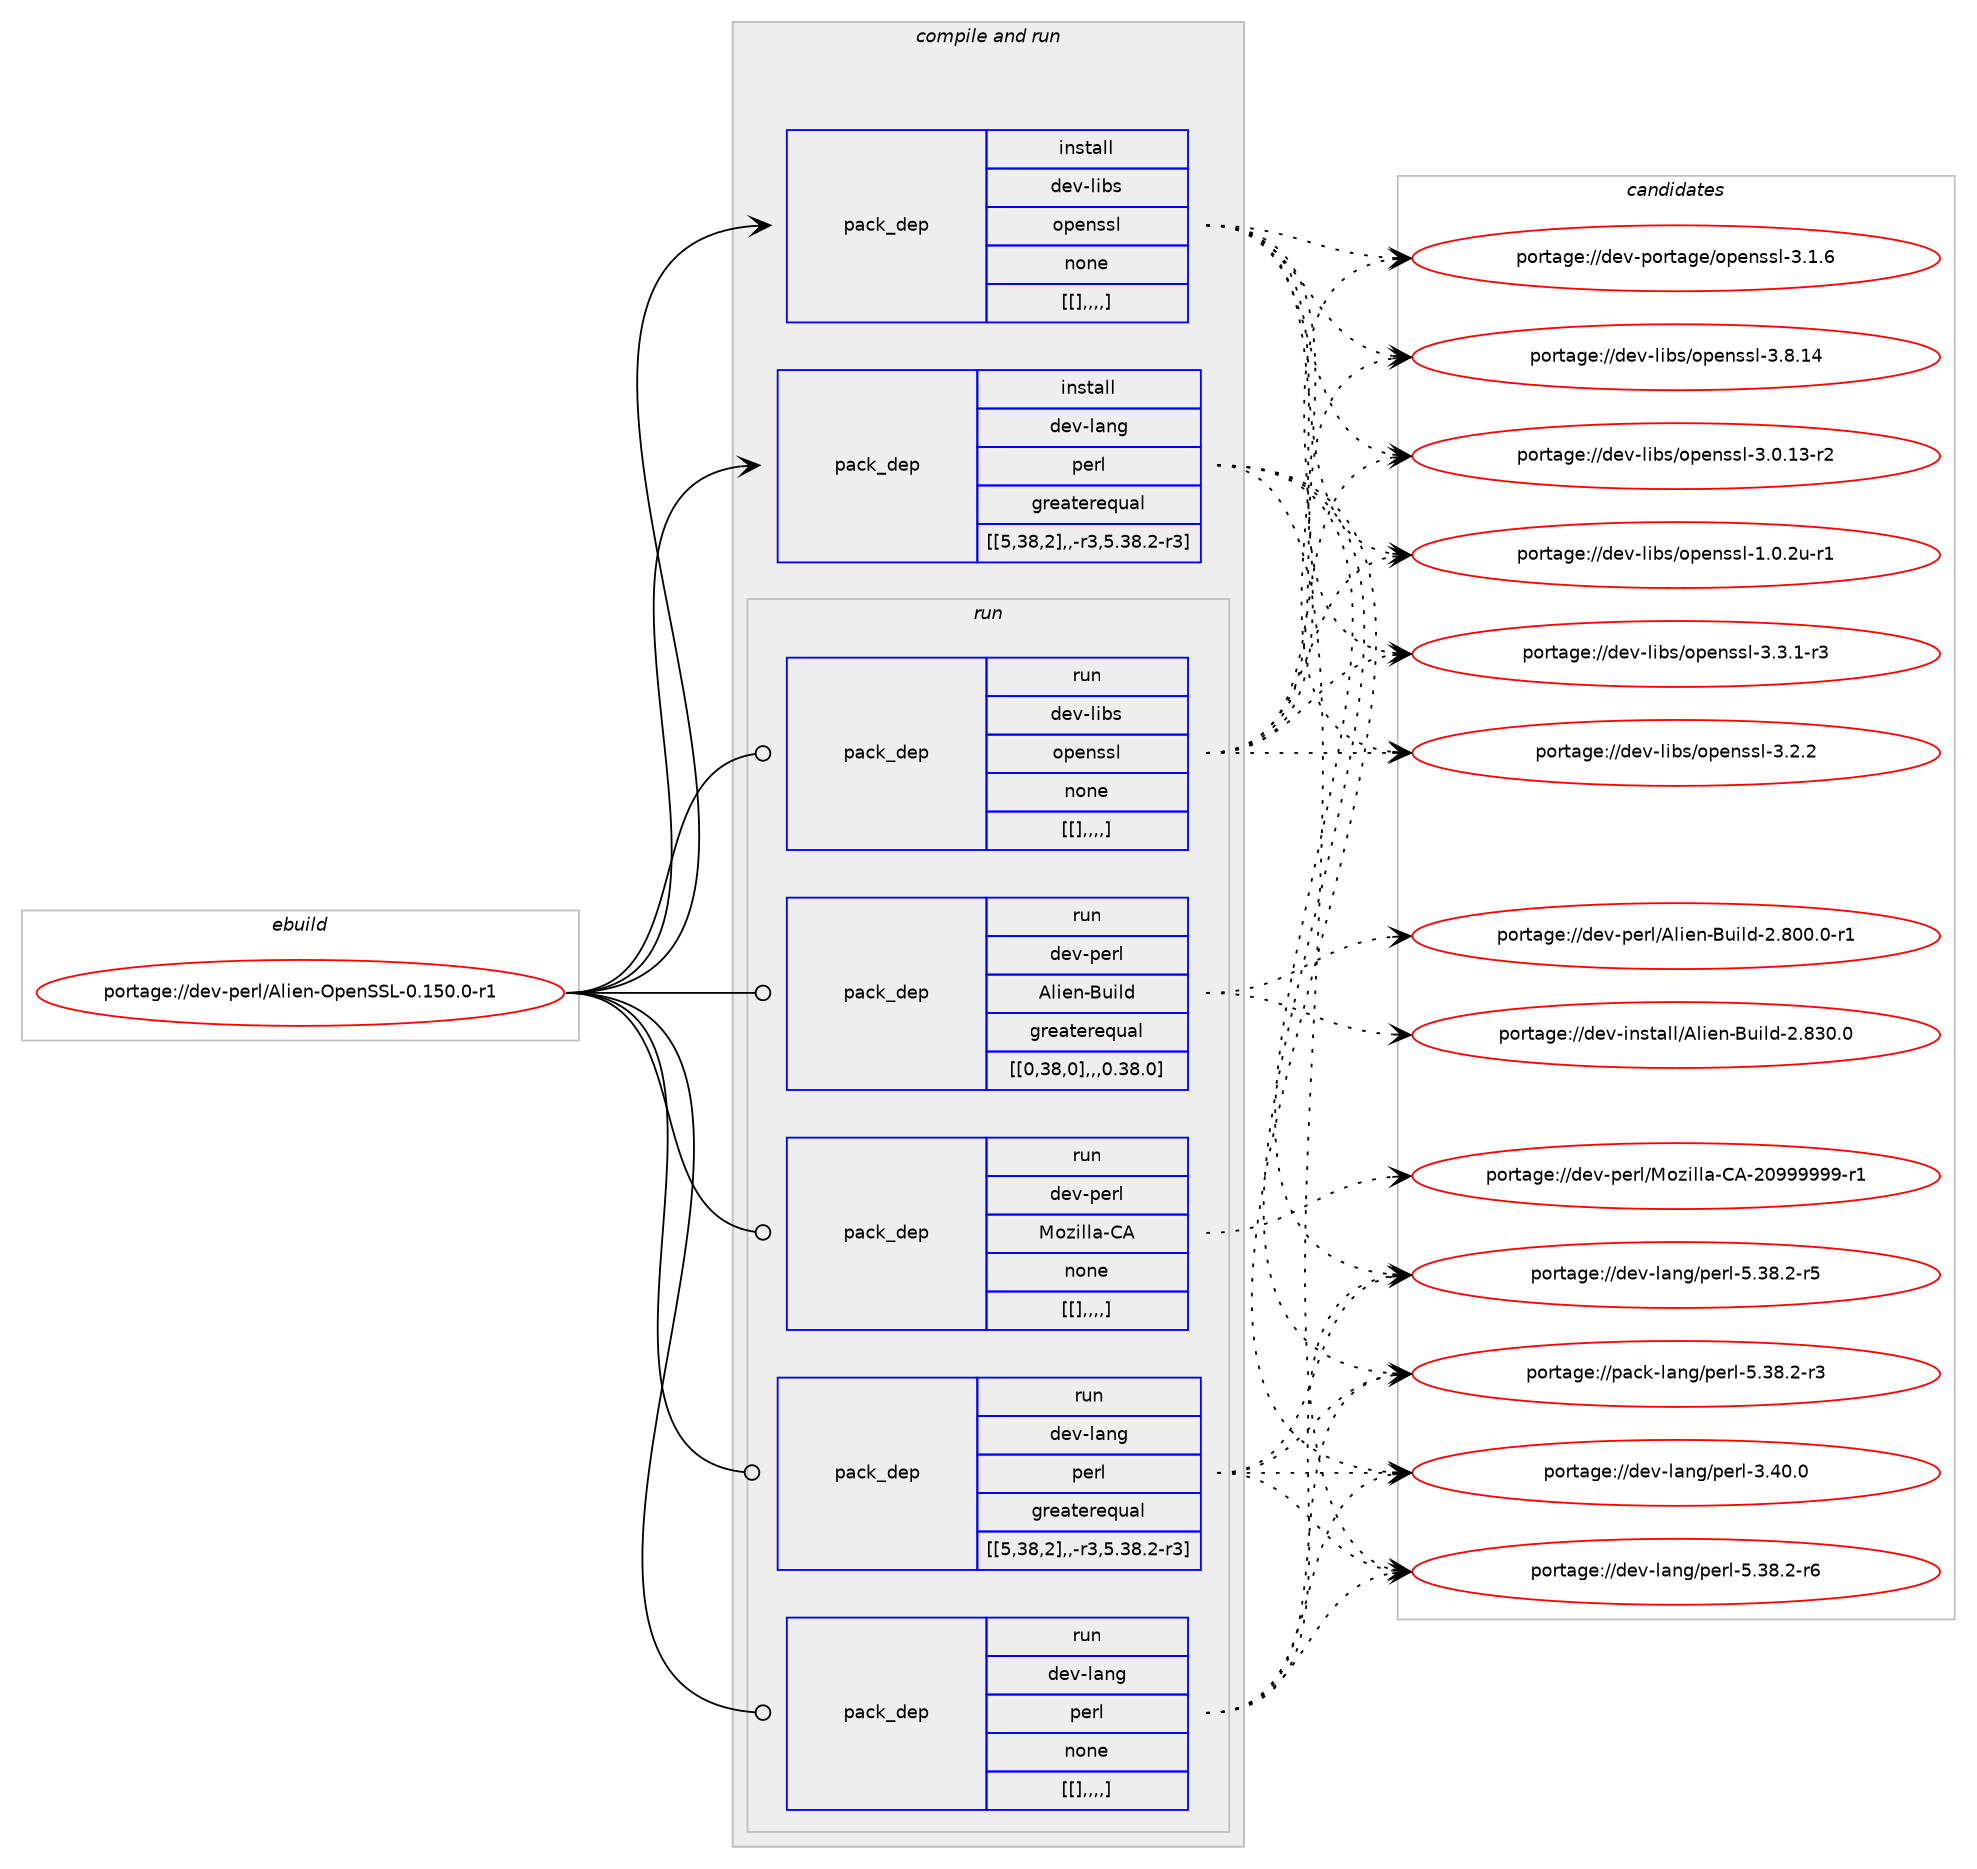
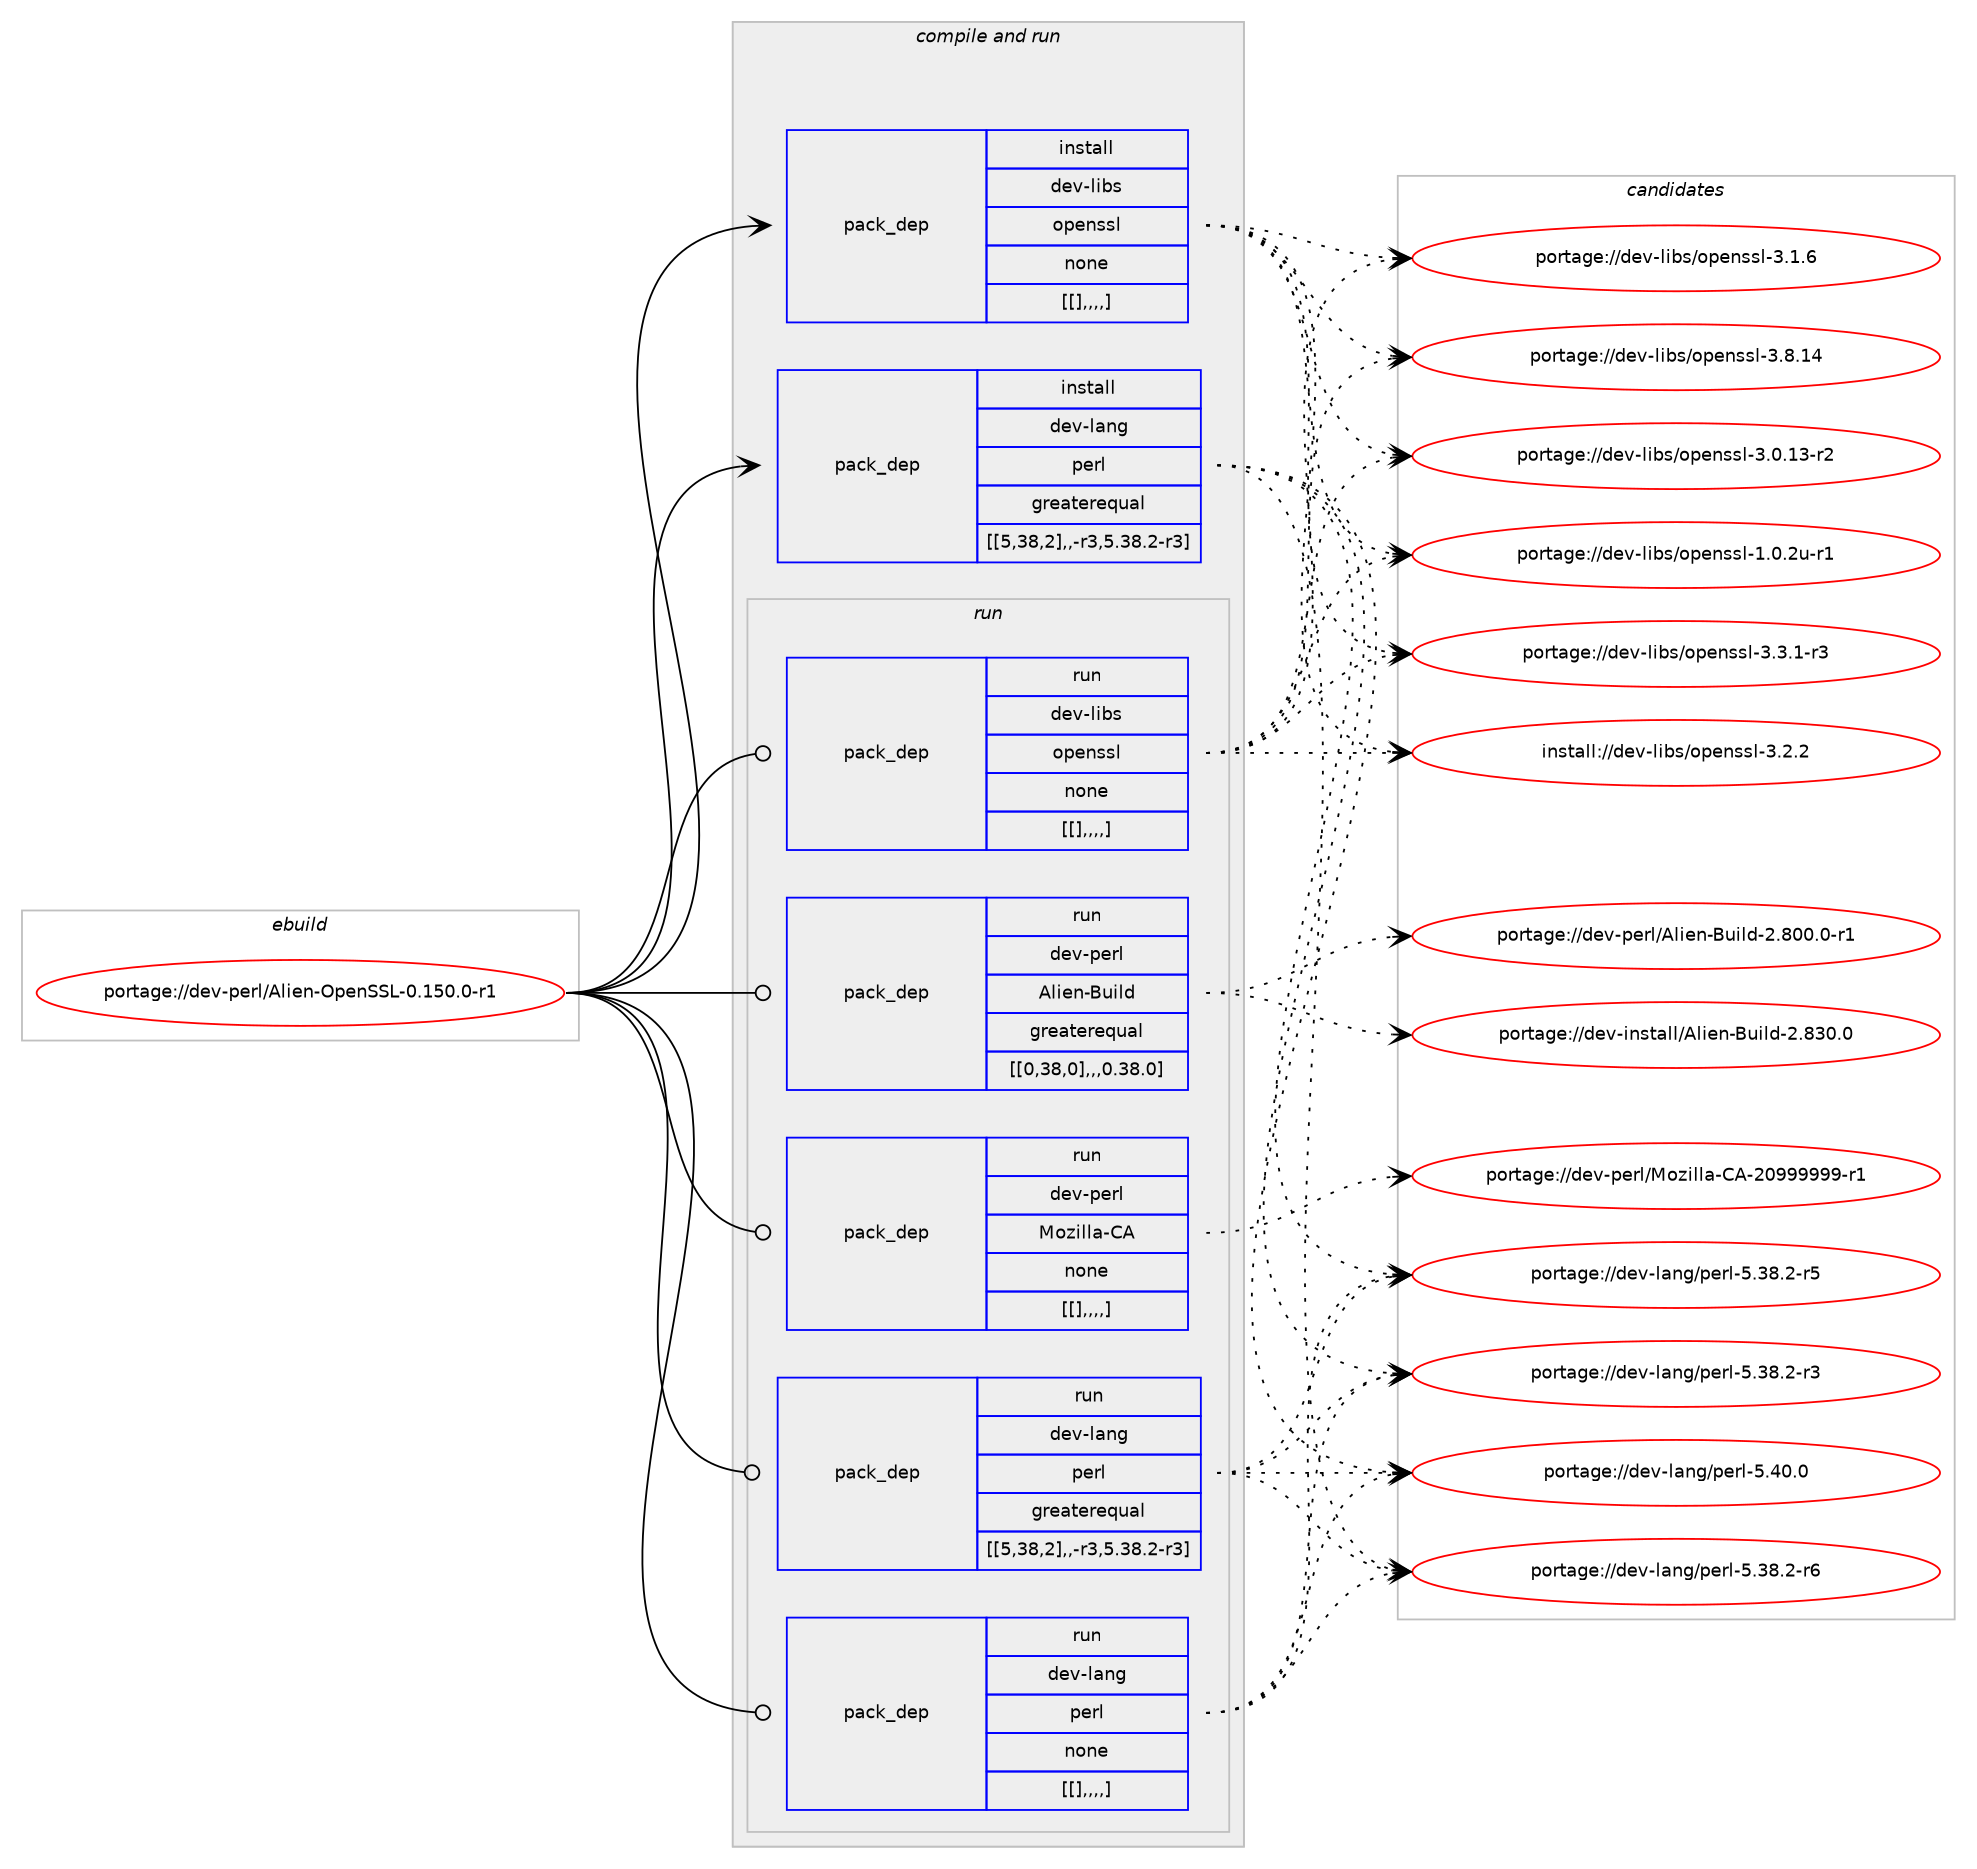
node "portage://dev-portage/openssl-3.1.6": label "portage://dev-portage/openssl-3.1.6" -> "portage://dev-libs/openssl-3.1.6"
node "portage://dev-libs/openssl-3.2.2": label "portage://dev-libs/openssl-3.2.2" -> "install://dev-libs/openssl-3.2.2"
node "portage://pack-lang/perl-5.38.2-r3": label "portage://pack-lang/perl-5.38.2-r3" -> "portage://dev-lang/perl-5.38.2-r3"
node "portage://dev-lang/perl-3.40.0": label "portage://dev-lang/perl-3.40.0" -> "portage://dev-lang/perl-5.40.0"
